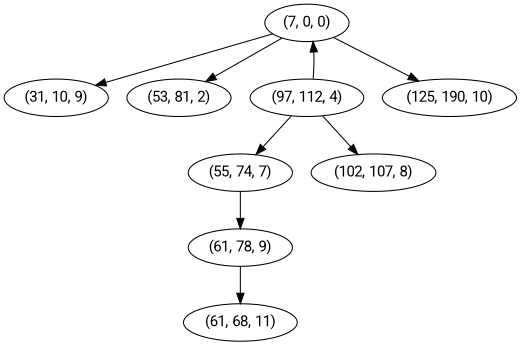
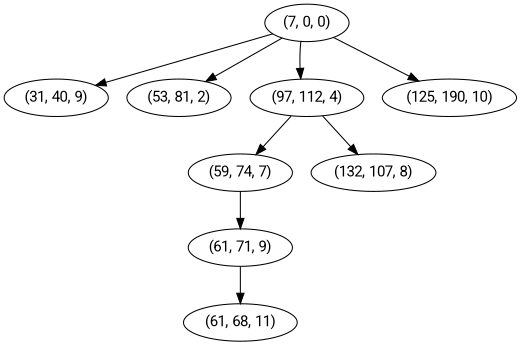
edge "(97, 112, 4)" -> "(7, 0, 0)": reversed
node "(31, 10, 9)": label "(31, 10, 9)" -> "(31, 40, 9)"
node "(55, 74, 7)": label "(55, 74, 7)" -> "(59, 74, 7)"
node "(102, 107, 8)": label "(102, 107, 8)" -> "(132, 107, 8)"
node "(61, 78, 9)": label "(61, 78, 9)" -> "(61, 71, 9)"
